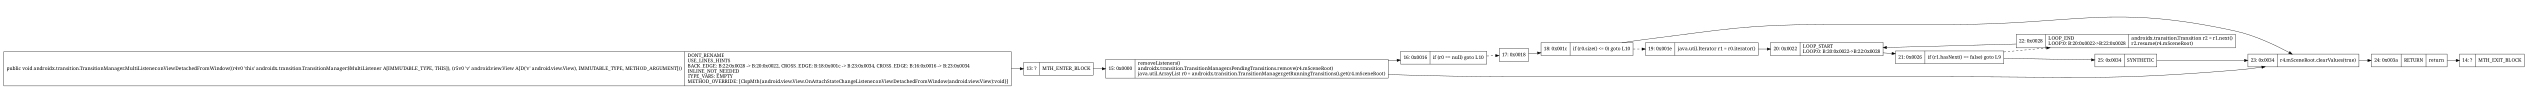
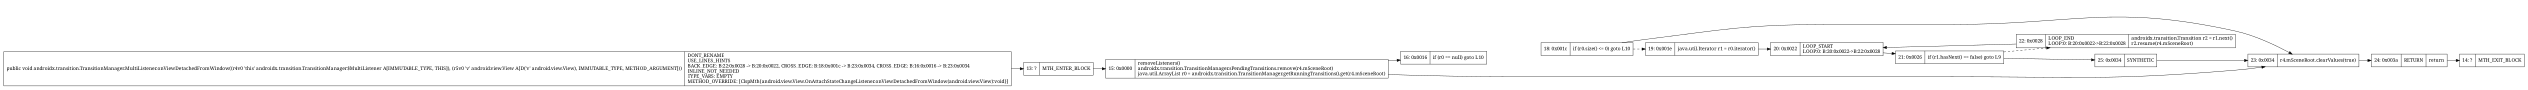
node "17: 0x0018": removed
